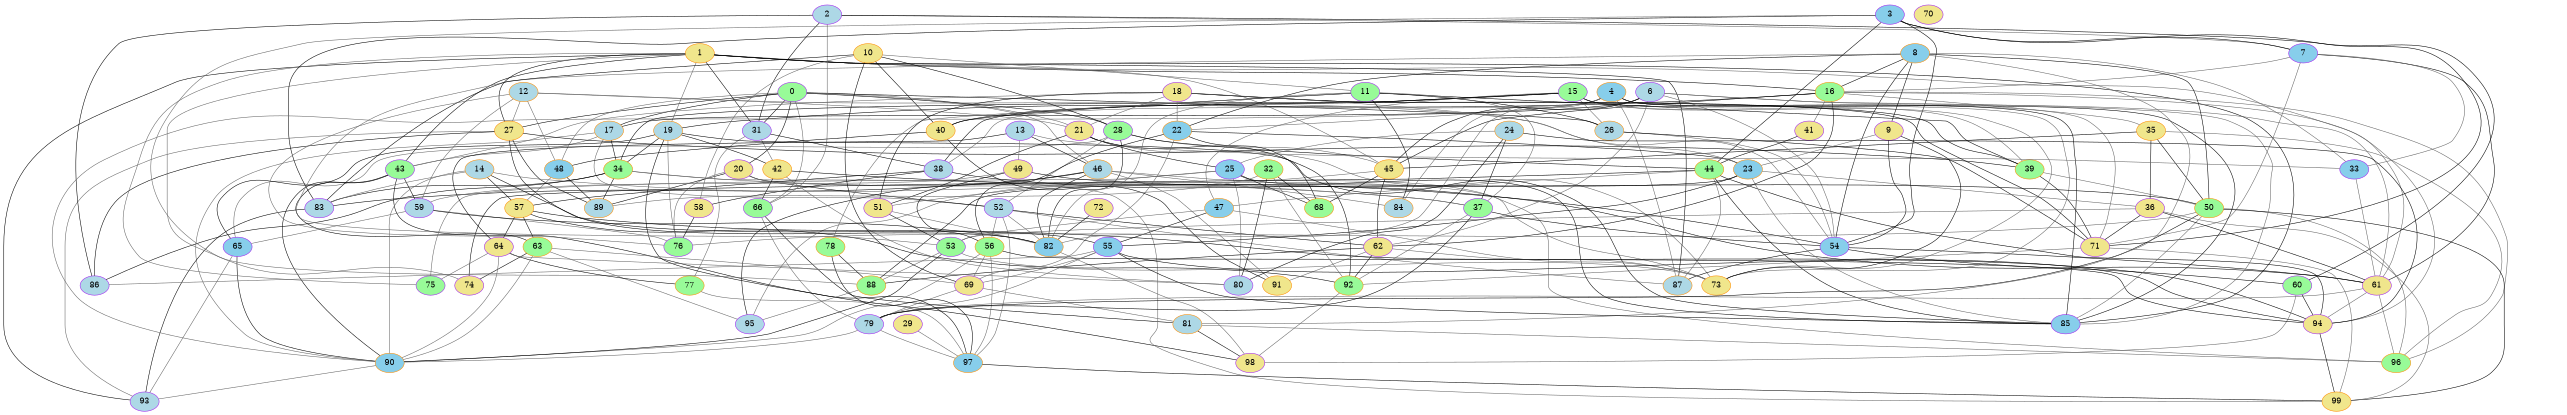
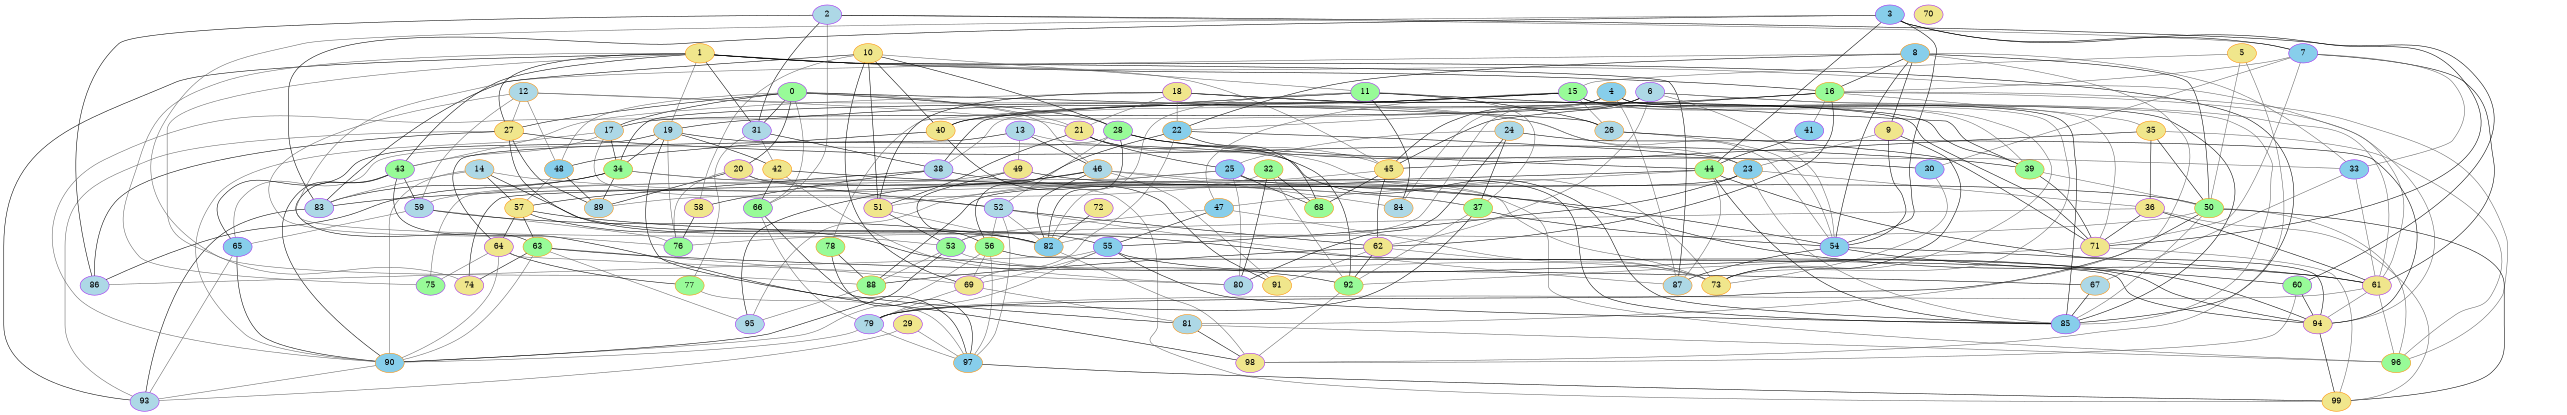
node "5": added
edge "10" -- "51": added
node "41": fillcolor khaki -> skyblue
node "30": added
node "37": color purple -> darkorange
node "67": added
edge "29" -- "93": added
